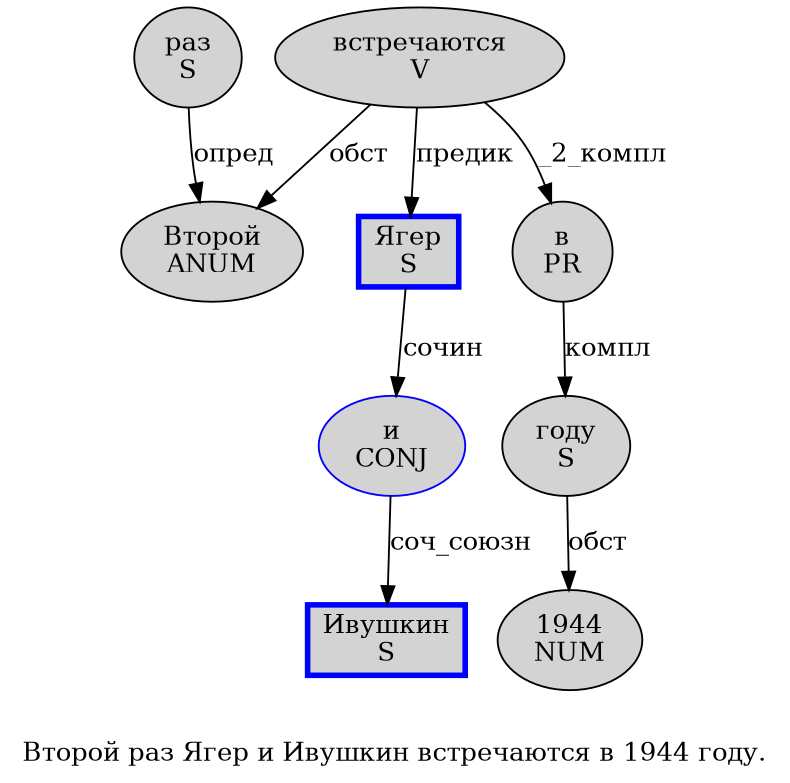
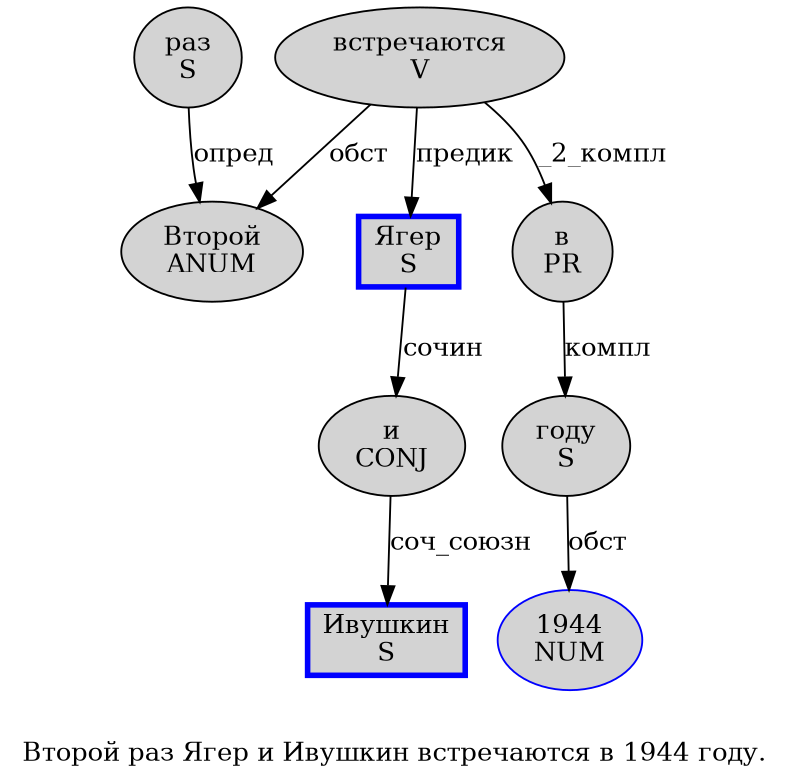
node "и CONJ": color blue -> black
node "1944 NUM": color black -> blue
